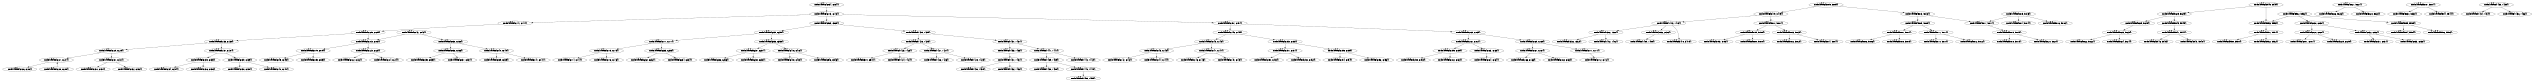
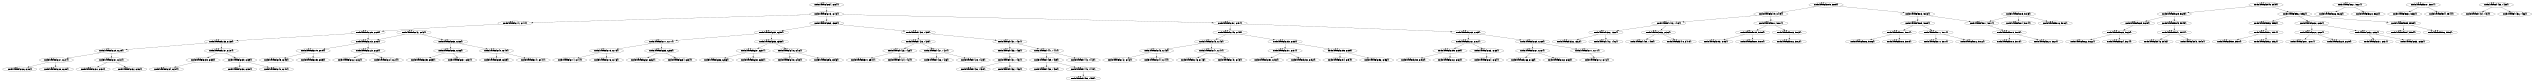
edge "Node{data=[5949, 5949]}" -> "Node{data=[5953, 5953]}": now "Node{data=[5949, 5949]}" -> "Node{data=[5982, 5982]}"
edge "Node{data=[1413, 1413]}" -> "Node{data=[3478, 3478]}": now "Node{data=[2836, 2836]}" -> "Node{data=[3478, 3478]}"
node "Node{data=[5804, 5804]}": removed
edge "Node{data=[6128, 6128]}" -> "Node{data=[6127, 6127]}": reversed
node "Node{data=[6136, 6136]}": removed
